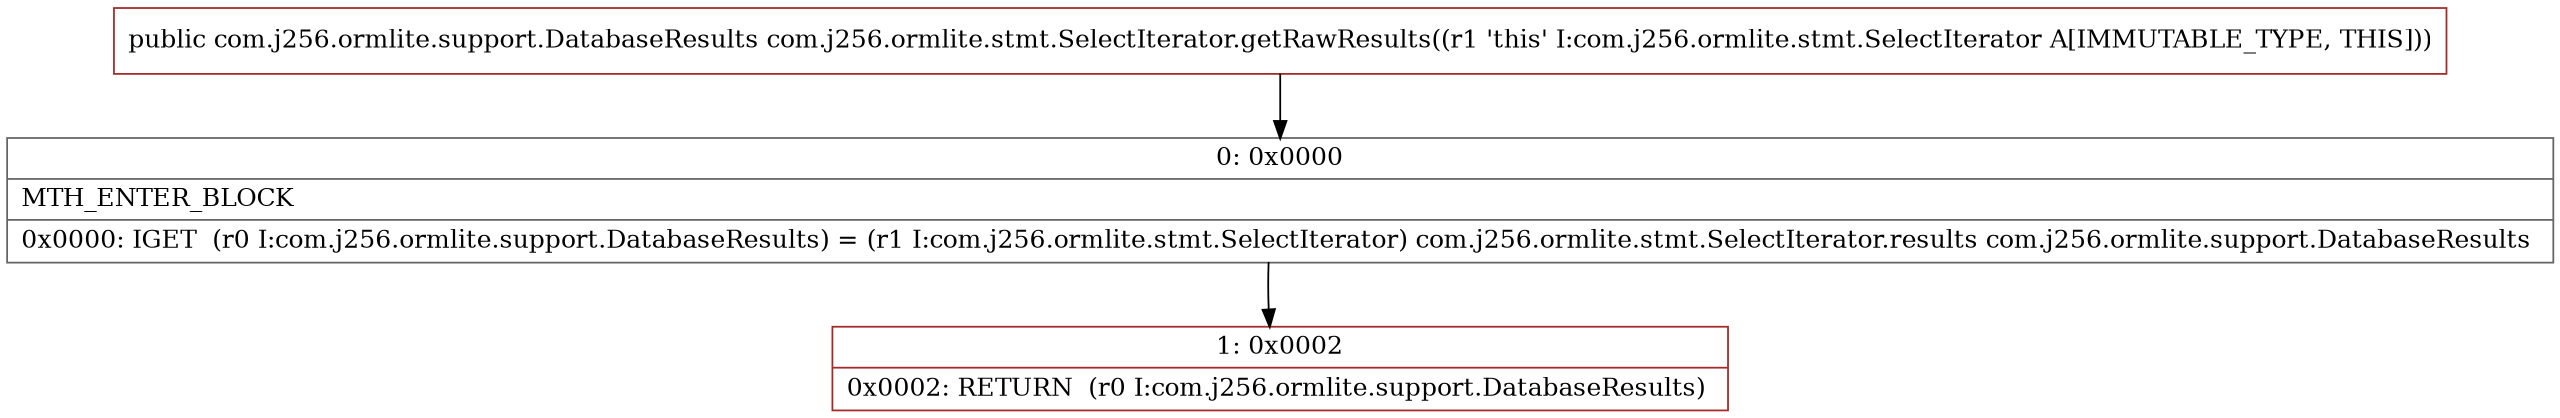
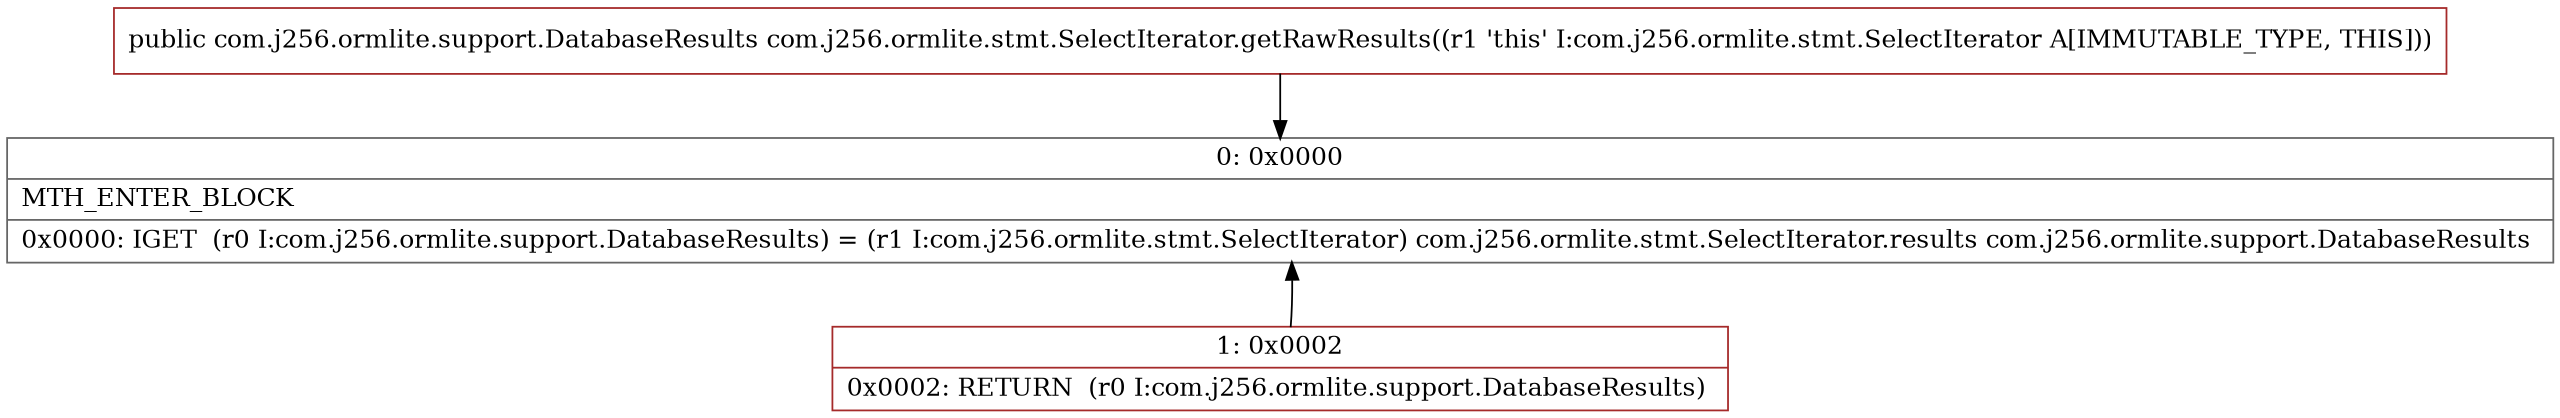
edge "0: 0x0000" -> "1: 0x0002": reversed
